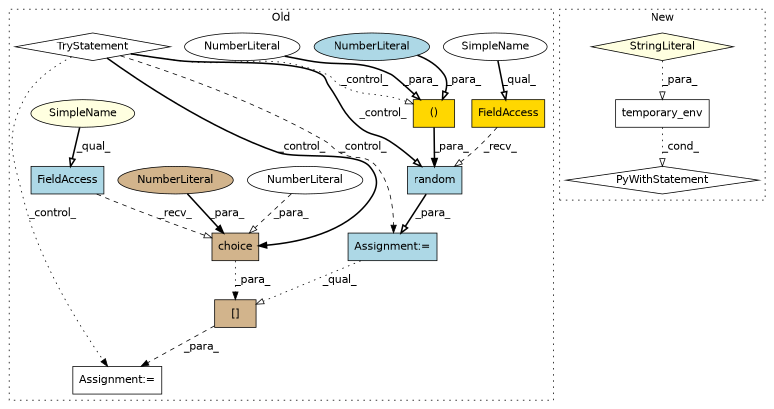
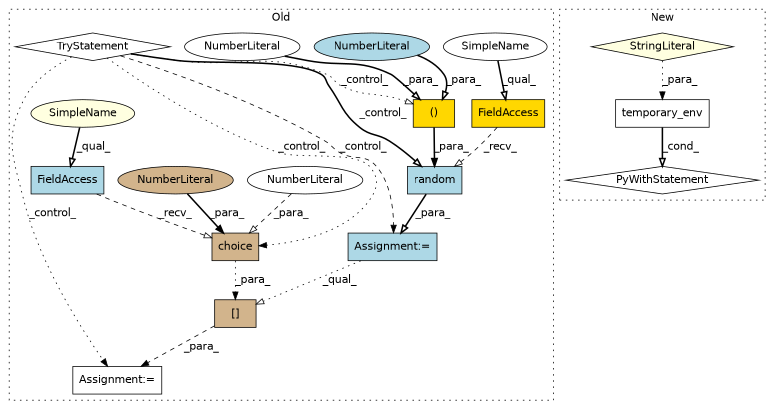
edge "StringLiteral" -> "temporary_env": arrowhead onormal -> normal
edge "temporary_env" -> "PyWithStatement": style dotted -> bold
edge "TryStatement" -> "choice": style bold -> dotted
